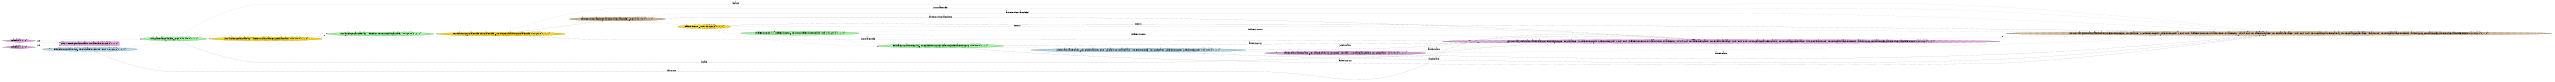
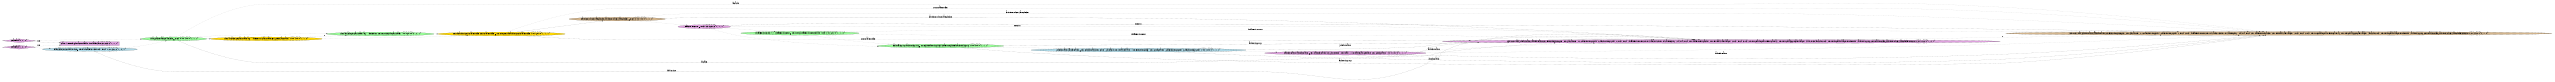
node "Executor executor = mock()@@@8@@@['1', '1', '1']": fillcolor gold -> plum
